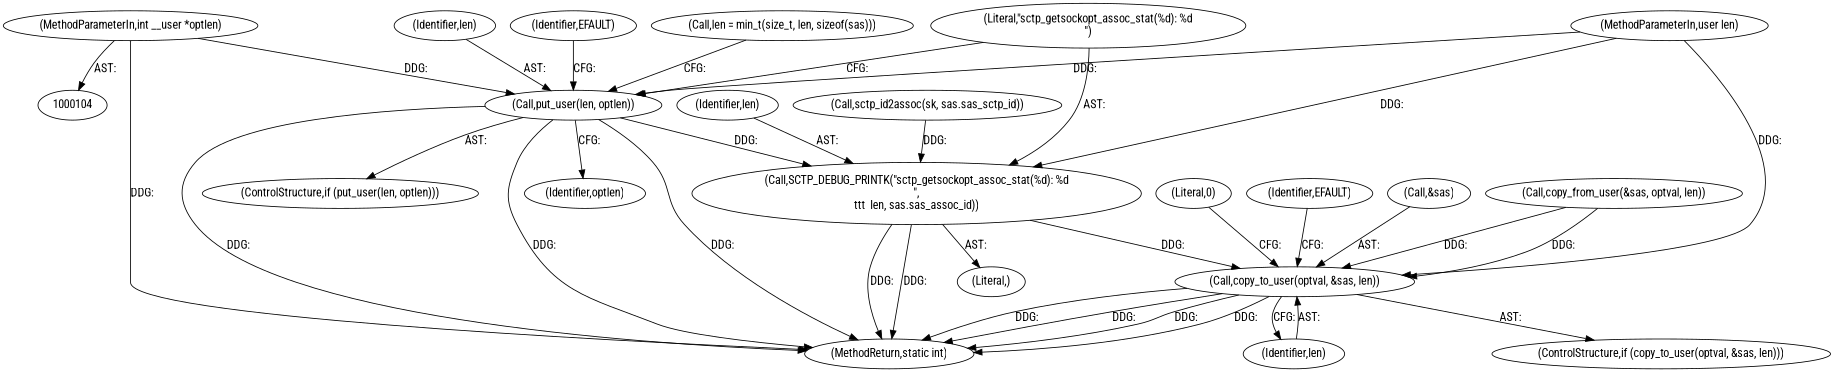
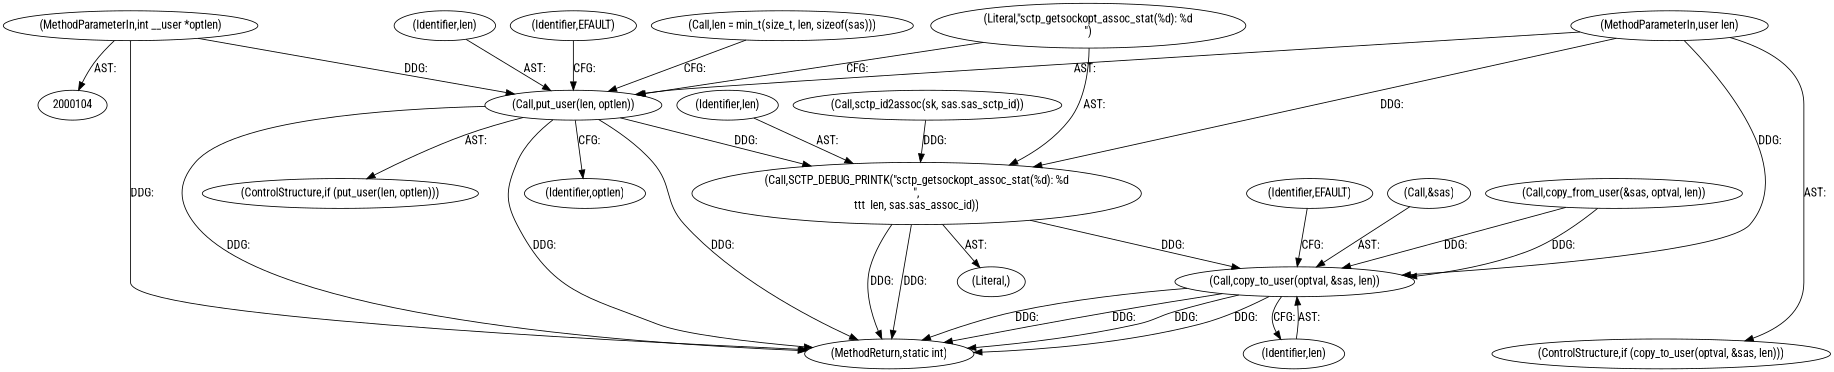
edge "(MethodParameterIn,user len)" -> "(Call,put_user(len, optlen))": label "DDG: " -> "AST: "
node "1000104": label "1000104" -> "2000104"
node "(Literal,0)": removed
edge "(Call,copy_to_user(optval, &sas, len))" -> "(ControlStructure,if (copy_to_user(optval, &sas, len)))": now "(MethodParameterIn,user len)" -> "(ControlStructure,if (copy_to_user(optval, &sas, len)))"
